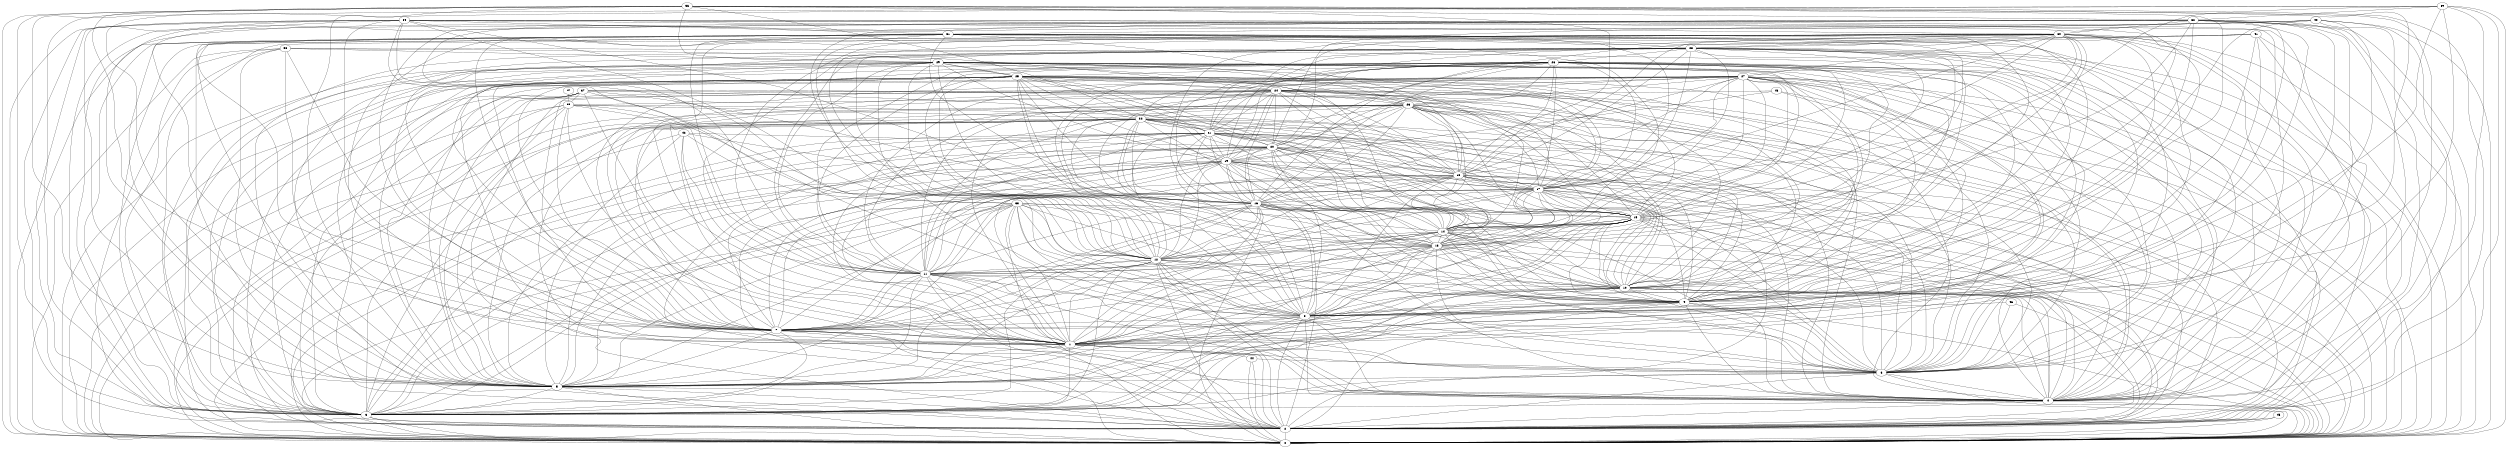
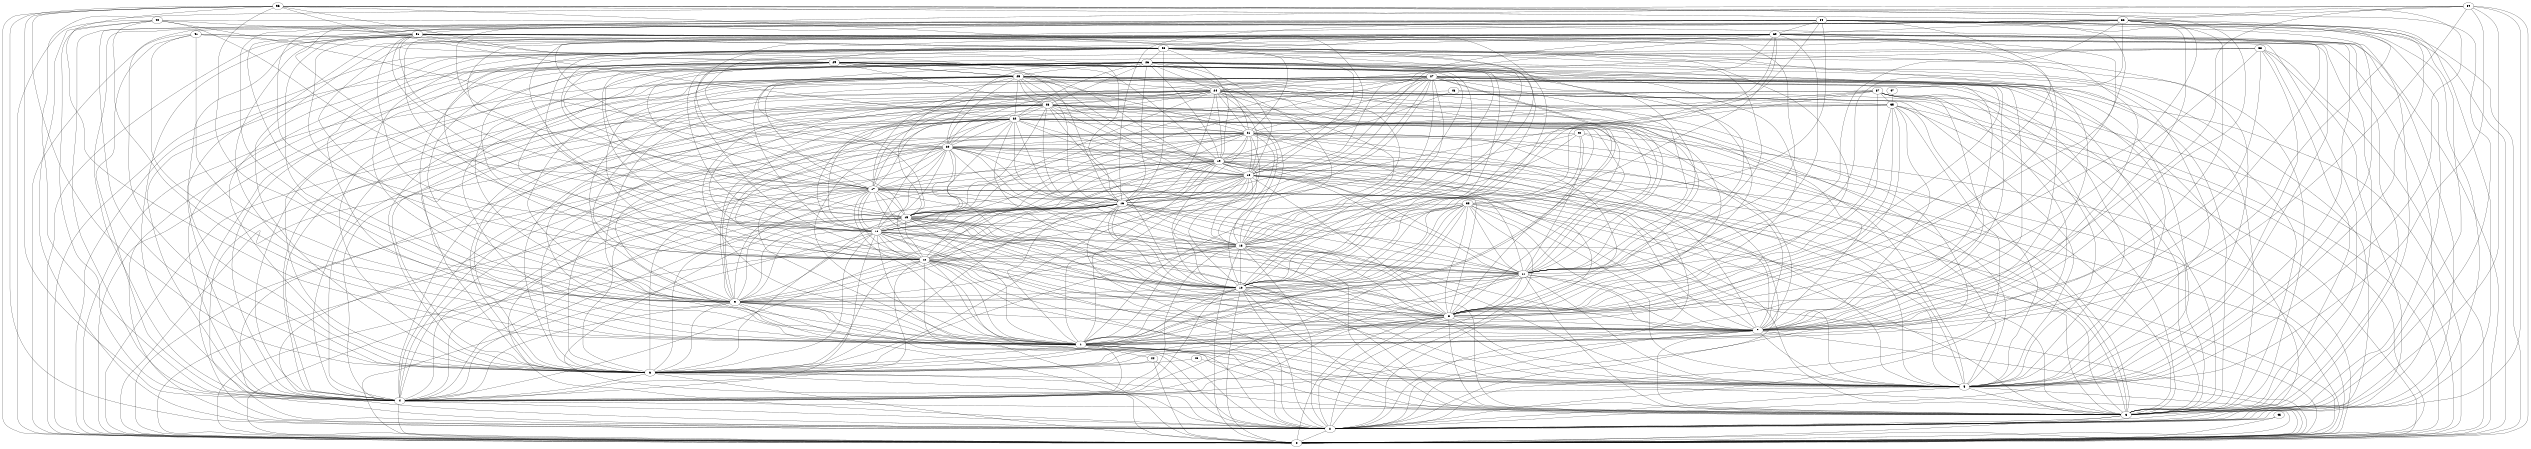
edge "35" -- "4": added
edge "18" -- "10": added
edge "46" -- "8": now "14" -- "8"
